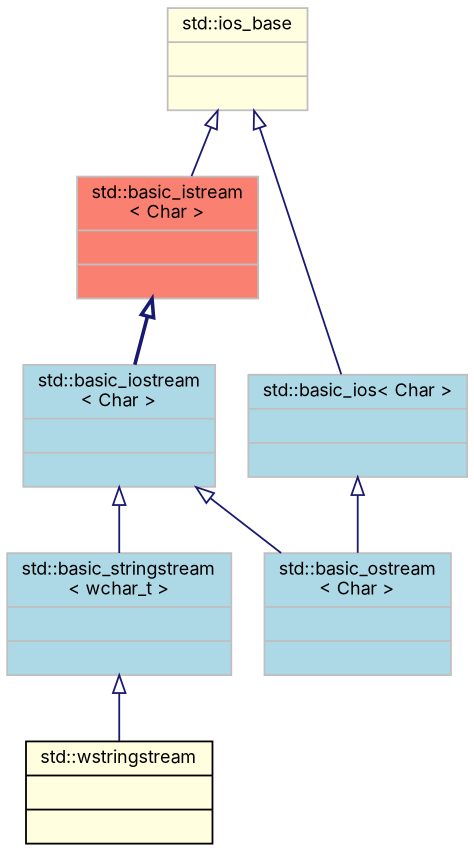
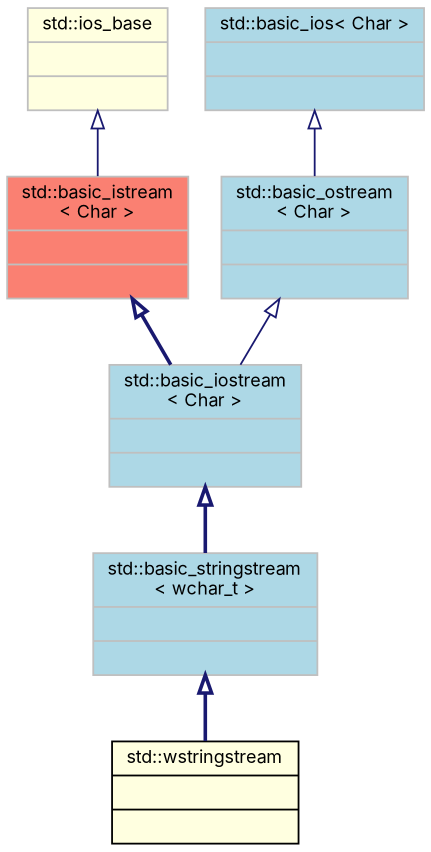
edge "std::basic_ios< Char >" -> "std::ios_base": removed
edge "std::basic_ostream" -> "std::basic_iostream": reversed
edge "std::basic_stringstream" -> "std::basic_iostream": style solid -> bold
edge "std::wstringstream" -> "std::basic_stringstream": style solid -> bold
